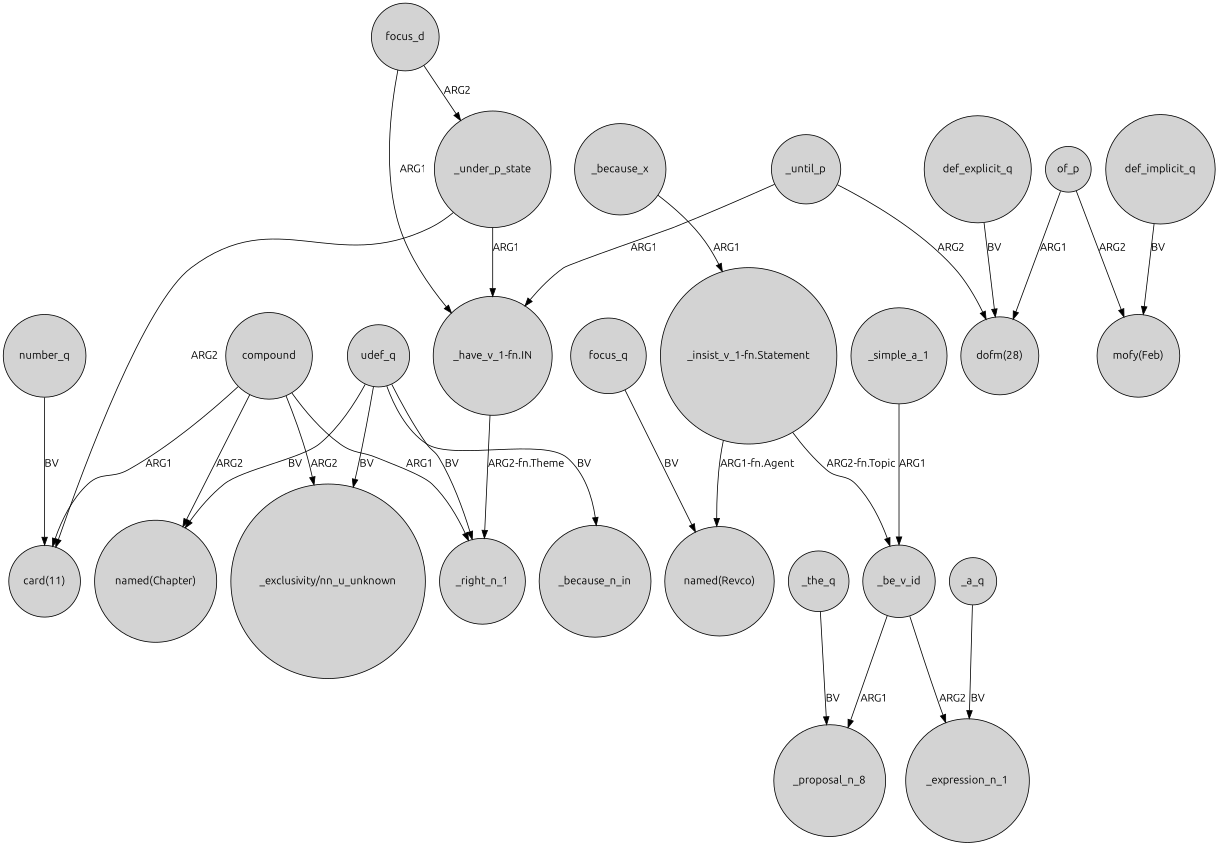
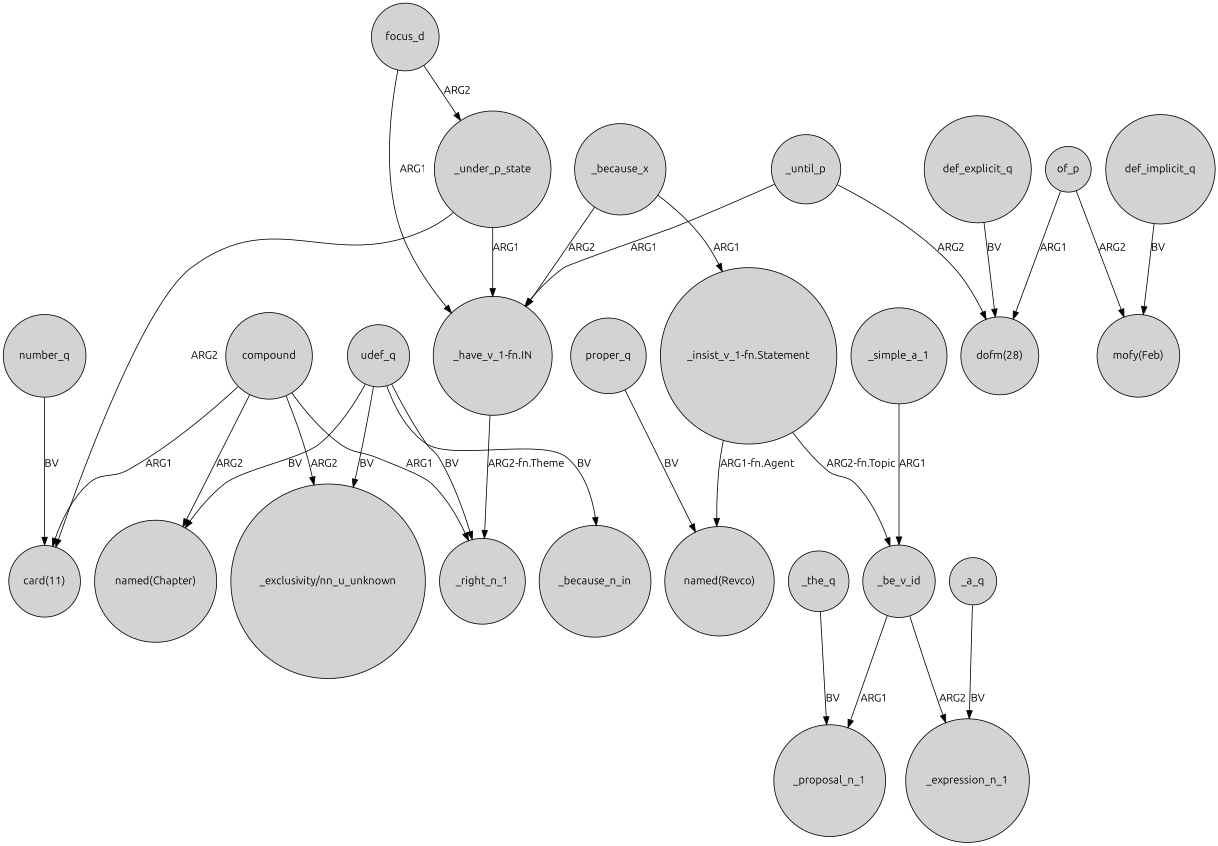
edge "_because_x" -> "_have_v_1-fn.IN": added, label "ARG2"
node "focus_q": label "focus_q" -> "proper_q"
node "_proposal_n_8": label "_proposal_n_8" -> "_proposal_n_1"
